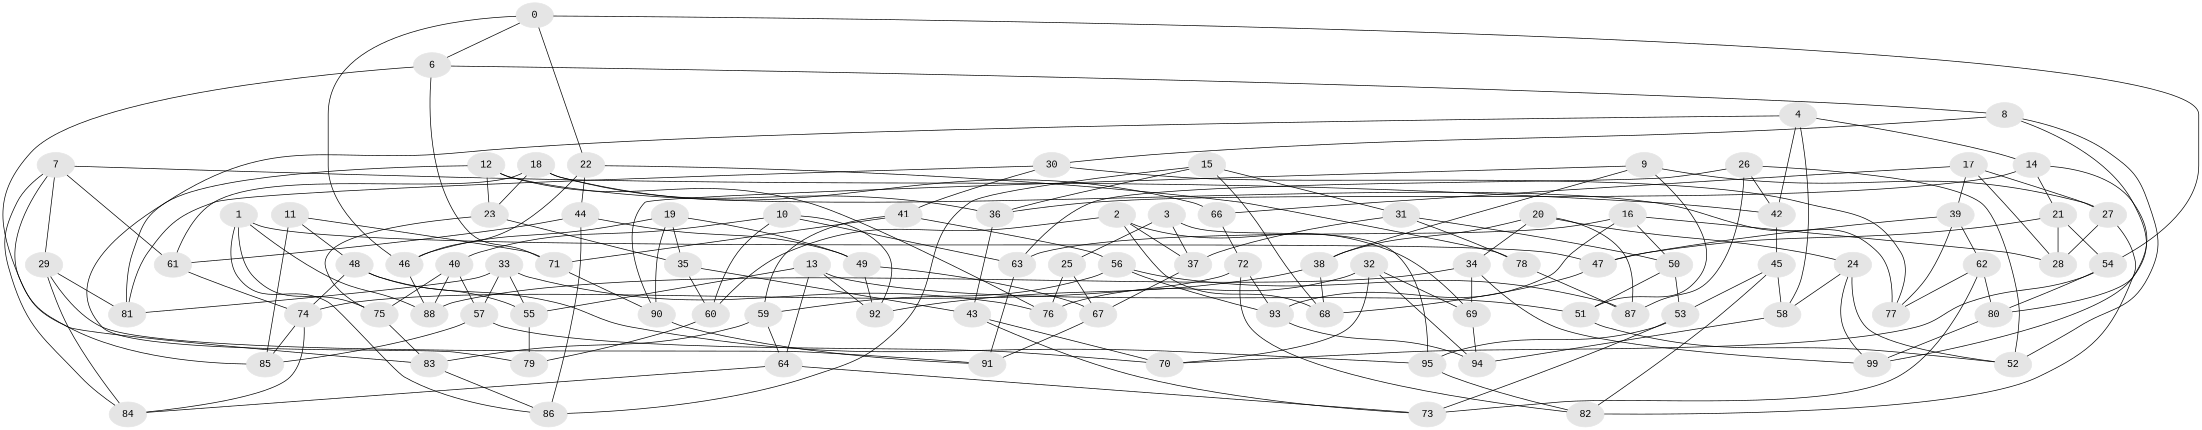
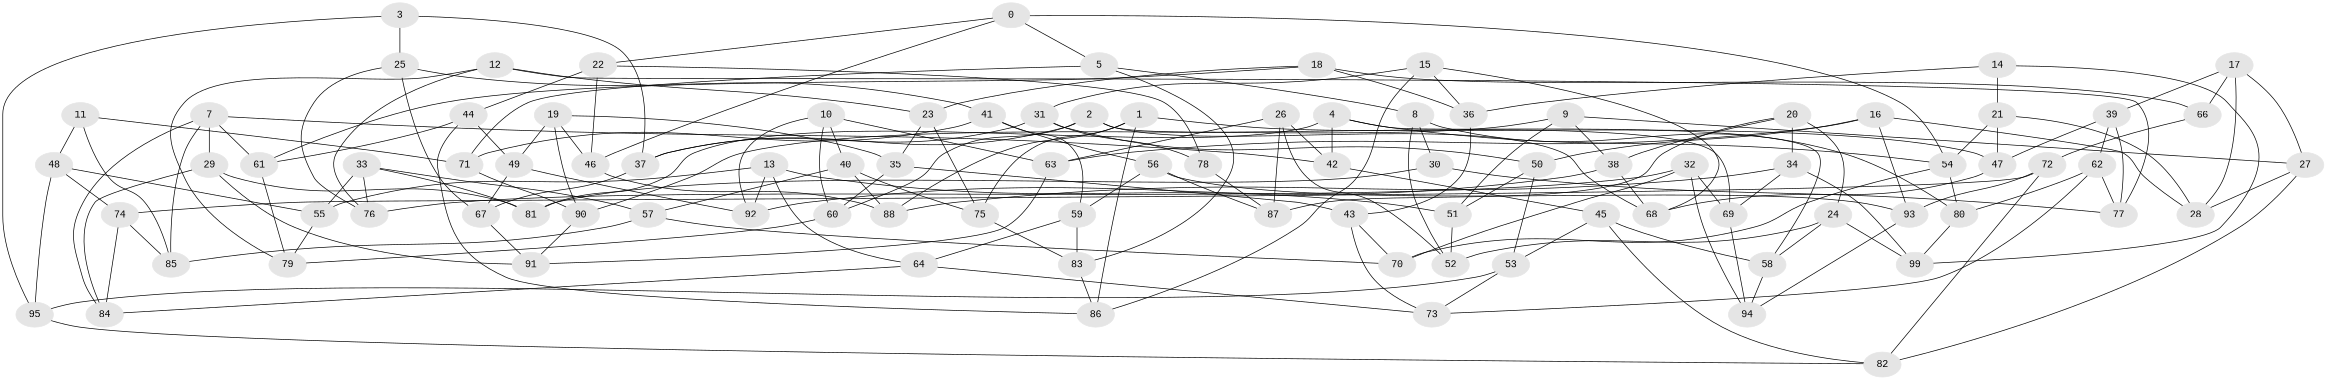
node "6": label "6" -> "5"
edge "4" -- "14": now "4" -- "54"
edge "30" -- "41": now "25" -- "41"
edge "61" -- "74": now "61" -- "79"
